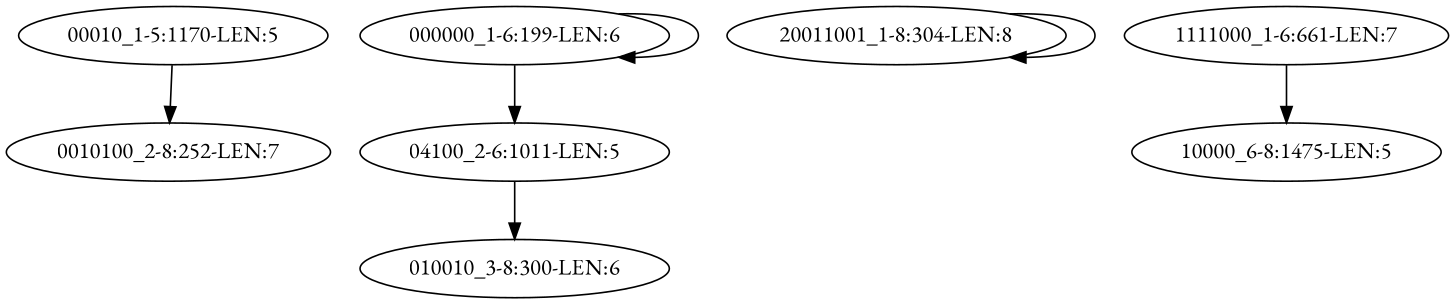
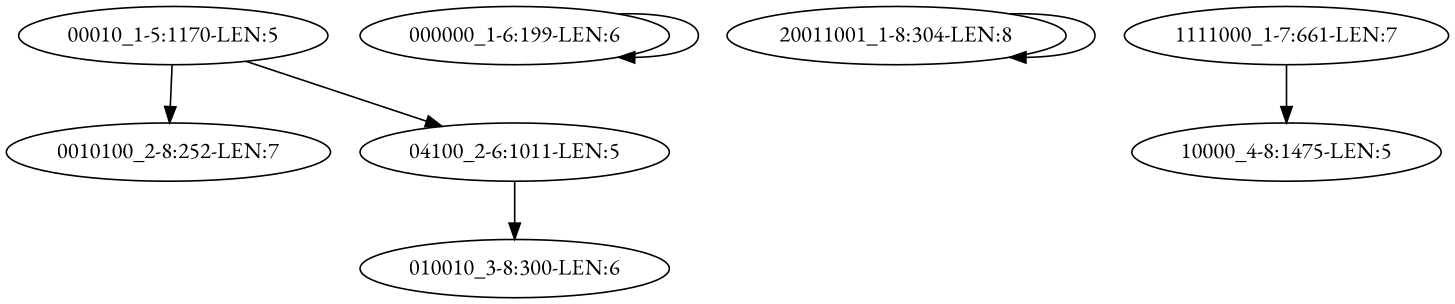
node "1111000_1-6:661-LEN:7": label "1111000_1-6:661-LEN:7" -> "1111000_1-7:661-LEN:7"
edge "000000_1-6:199-LEN:6" -> "04100_2-6:1011-LEN:5": now "00010_1-5:1170-LEN:5" -> "04100_2-6:1011-LEN:5"
node "10000_6-8:1475-LEN:5": label "10000_6-8:1475-LEN:5" -> "10000_4-8:1475-LEN:5"
